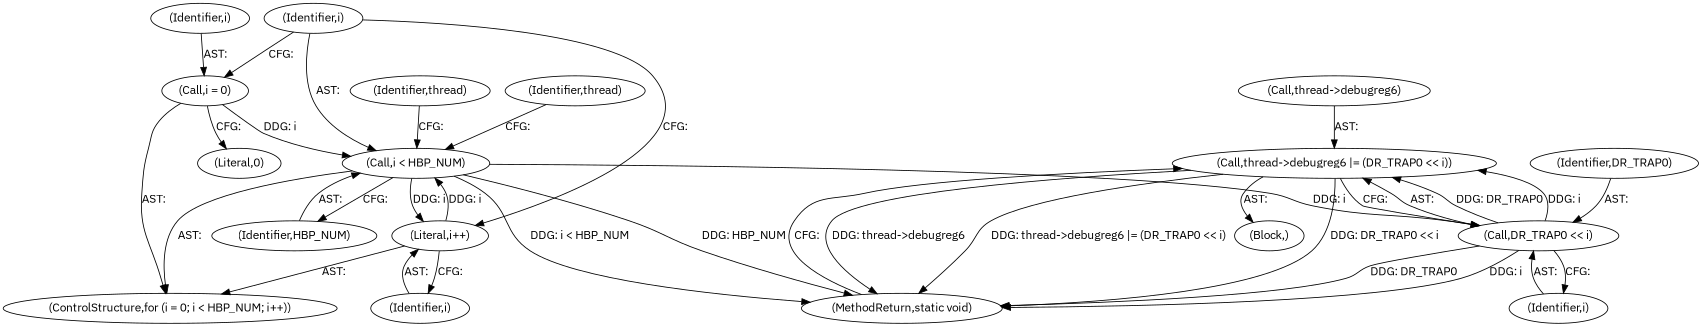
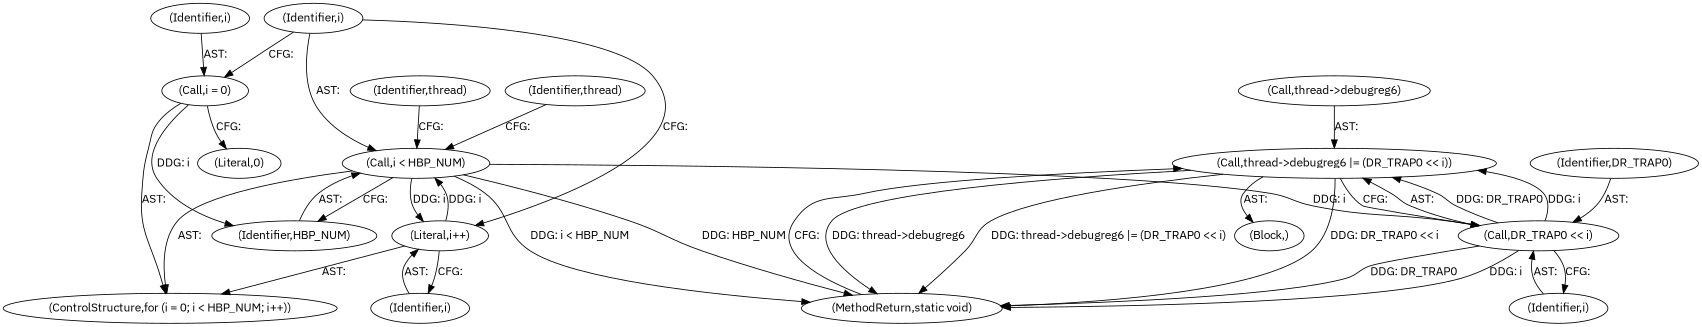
edge "(Call,i = 0)" -> "(Call,i < HBP_NUM)": now "(Call,i = 0)" -> "(Identifier,HBP_NUM)"
